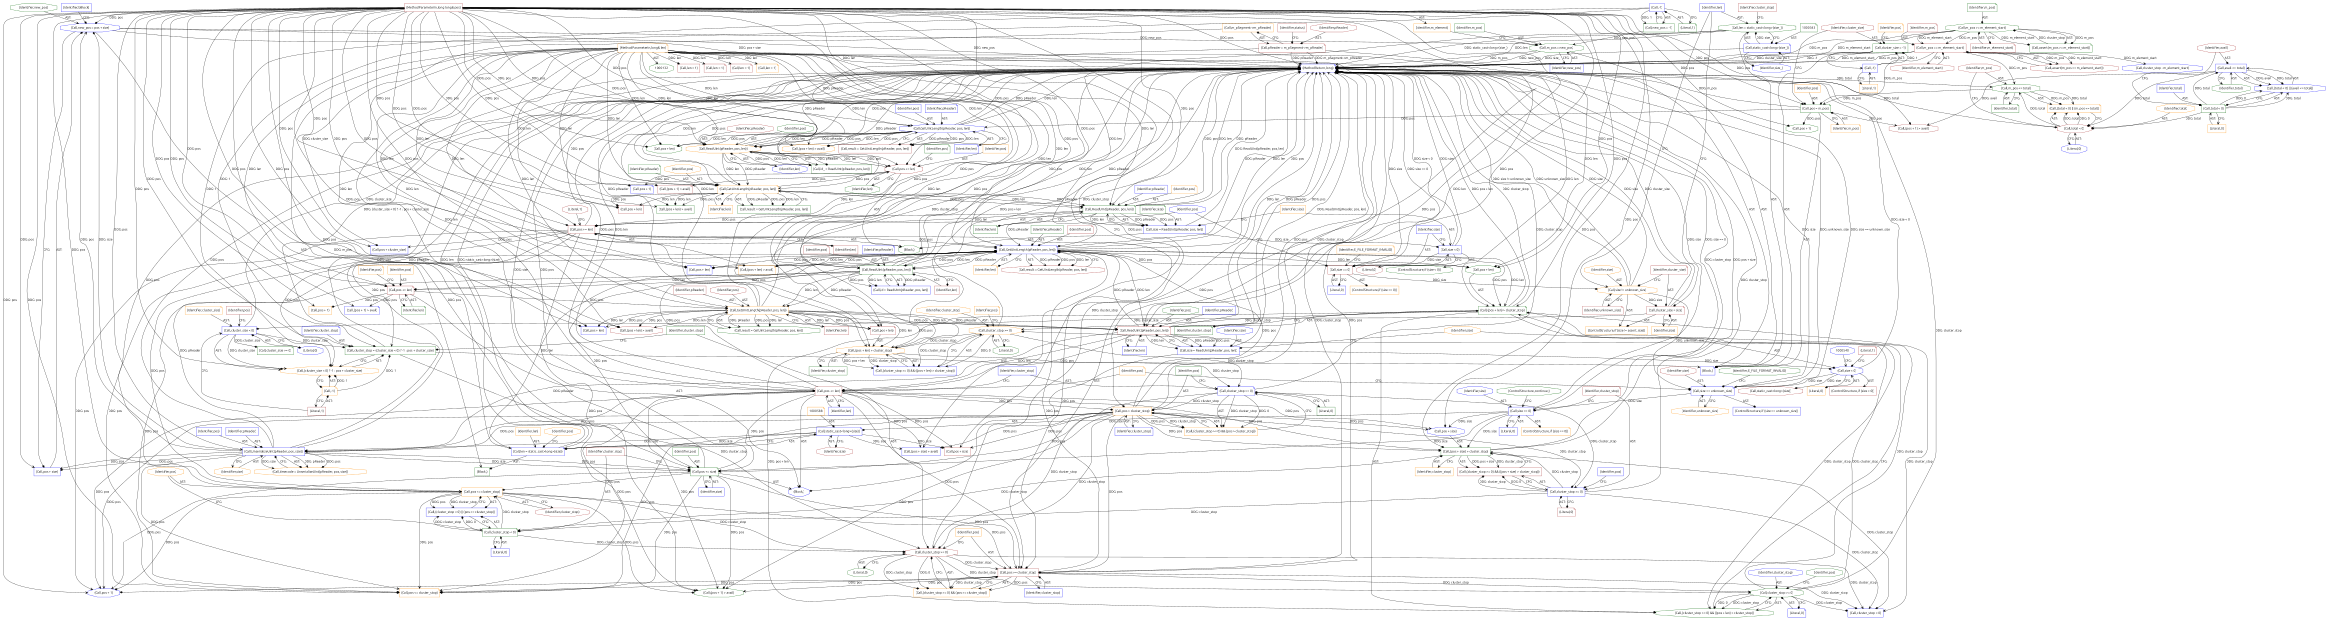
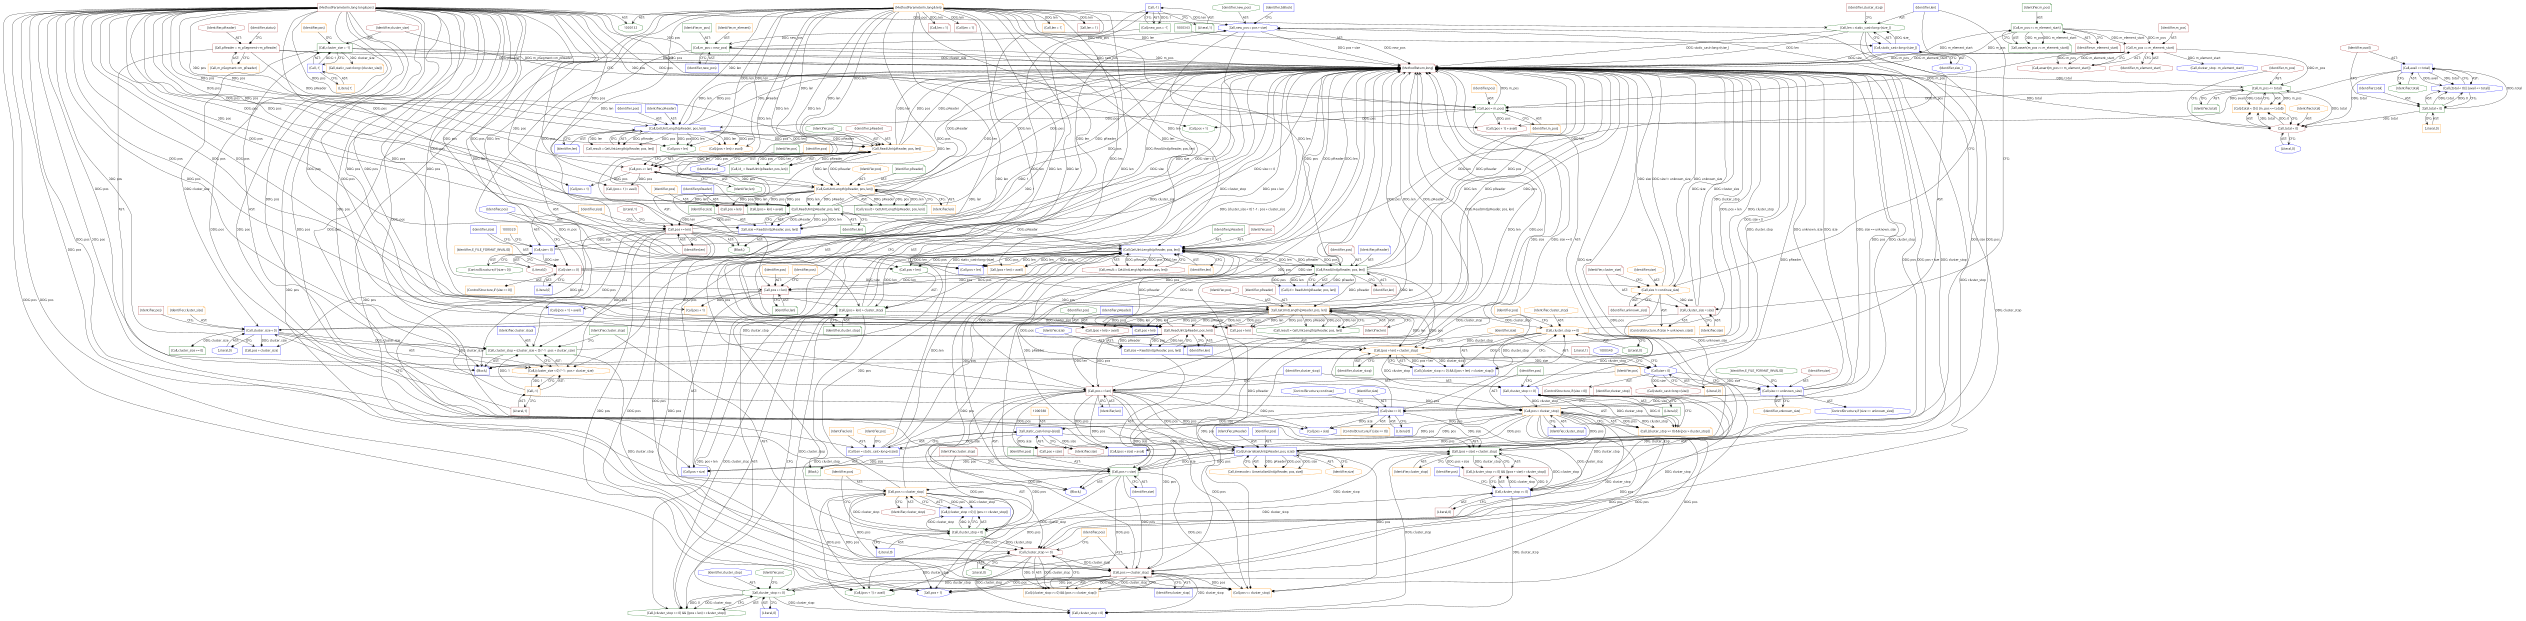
edge "(MethodParameterIn,long long& pos)" -> "(Identifier,m_element)": now "(MethodParameterIn,long long& pos)" -> "1000132"
edge "(MethodParameterIn,long& len)" -> "(Call,len = static_cast<long>(size_))": added, label "DDG: len"
node "(Call,m_pos >= m_element_start)": shape octagon -> note
edge "(Identifier,m_element)" -> "(Call,m_pos = new_pos)": label "CFG: " -> "AST: "
edge "(Call,assert(m_pos >= m_element_start))" -> "(Call,m_pos >= m_element_start)": label "DDG: cluster_stop" -> "CFG: "
edge "(Call,m_pSegment->m_pReader)" -> "(Call,pos + cluster_size)": now "(Call,cluster_size < 0)" -> "(Call,pos + cluster_size)"
node "(Call,m_pos = new_pos)": shape octagon -> box
node "(Call,static_cast<long>(cluster_size))": added
node "(MethodReturn,long)": color blue -> brown
edge "(Call,(total < 0) || (avail <= total))" -> "(Call,avail <= total)": label "AST: " -> "CFG: "
edge "(Call,(total < 0) || (m_pos <= total))" -> "(Call,m_pos <= total)": added, label "CFG:"
edge "(Call,cluster_size = -1)" -> "(Call,cluster_size < 0)": added, label "DDG: cluster_size"
node "1000320": added
edge "(MethodParameterIn,long long& pos)" -> "(Call,(pos + size) > avail)": label "CFG: " -> "DDG: pos"
node "(Call,size != unknown_size)": label "(Call,size != unknown_size)" -> "(Call,size != continue_size)"
node "(ControlStructure,if (size != assert_size))": label "(ControlStructure,if (size != assert_size))" -> "(ControlStructure,if (size != unknown_size))"
node "(ControlStructure,continue;)": color darkgreen -> blue
node "(ControlStructure,if (size == unknown_size))": shape box -> octagon
